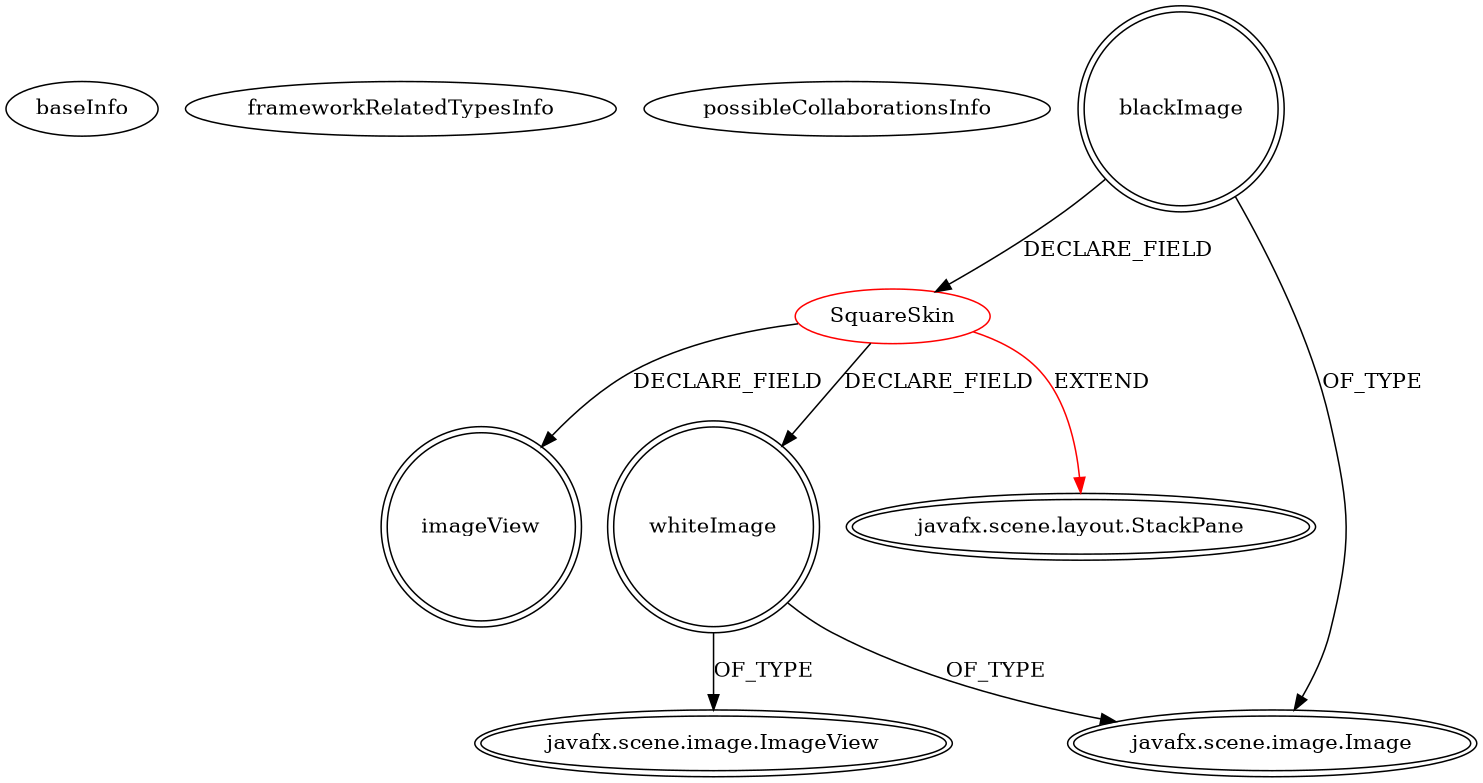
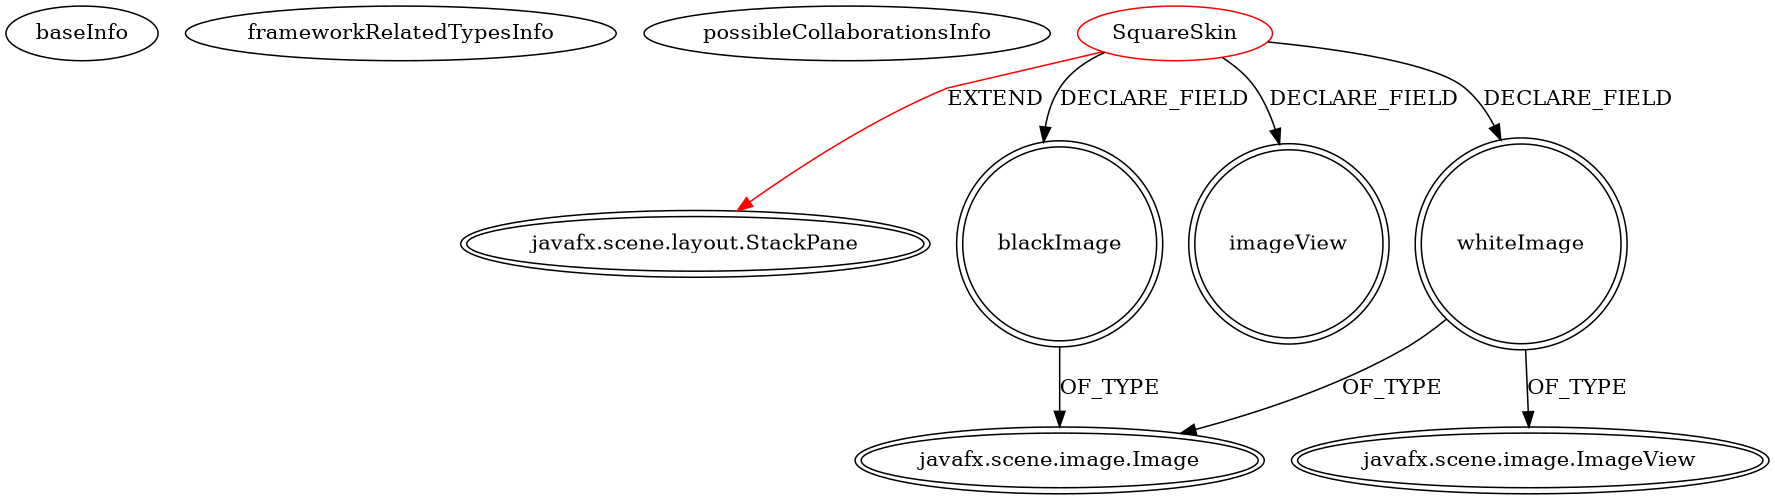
edge "blackImage" -> "SquareSkin": reversed
